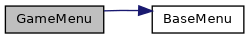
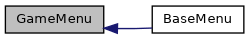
edge "GameMenu" -> "BaseMenu": reversed
